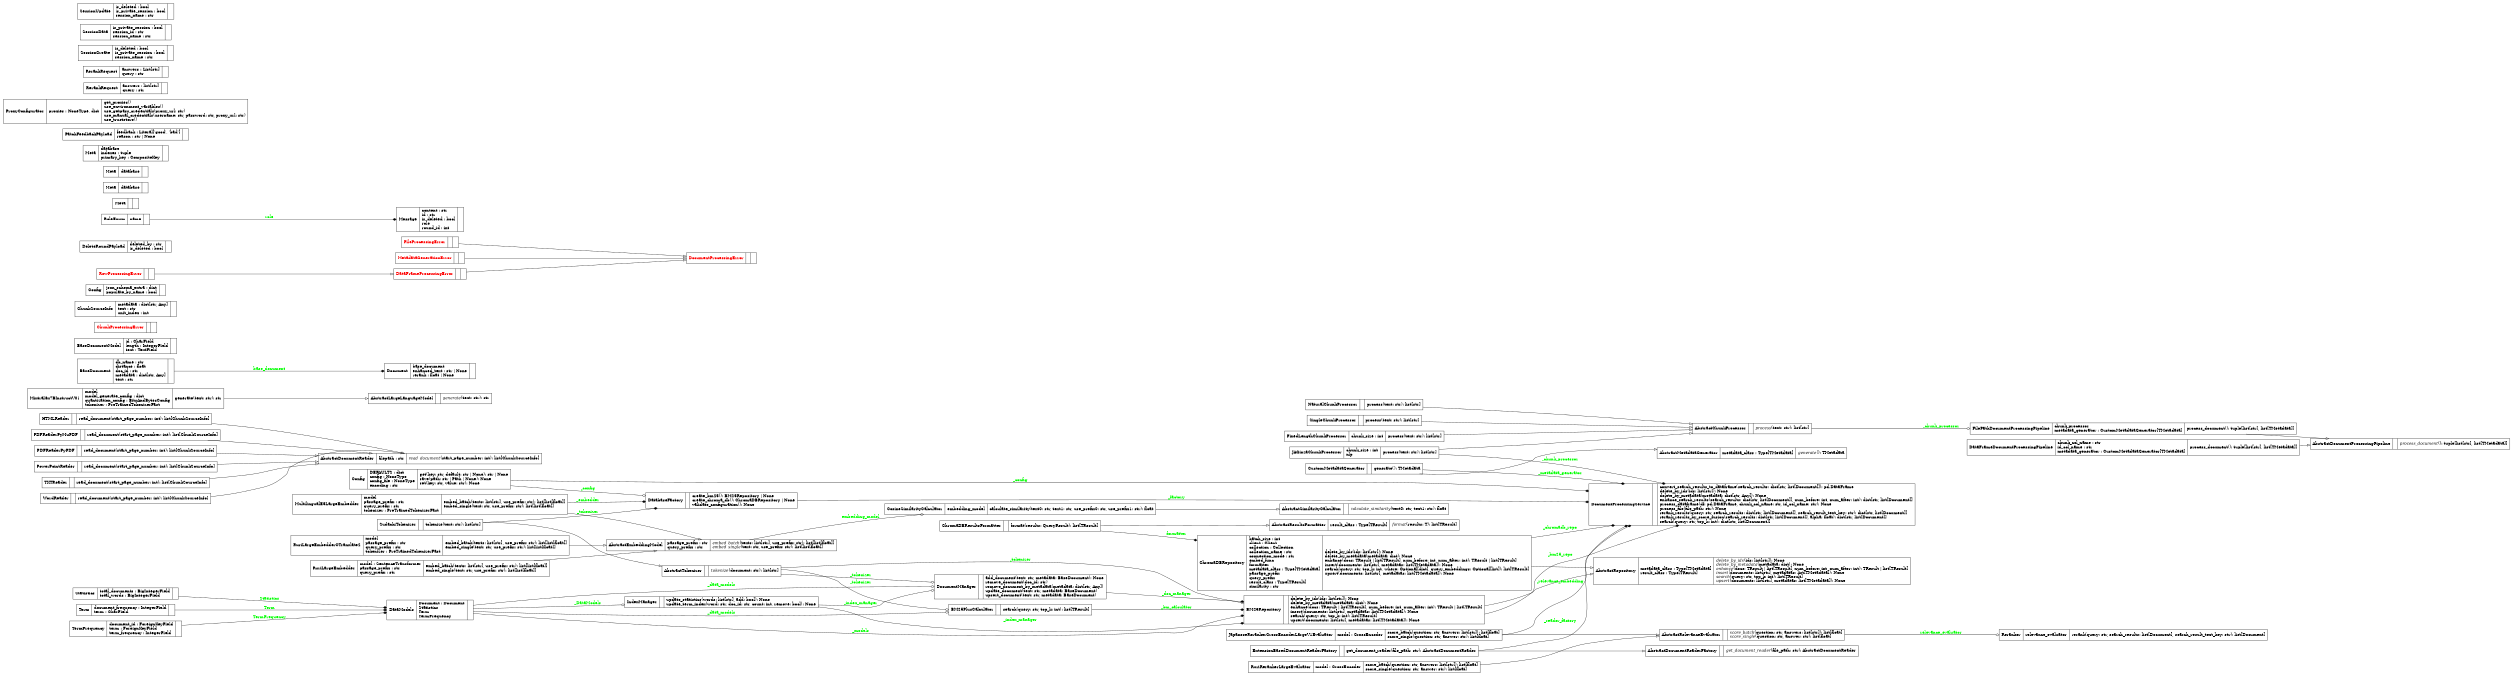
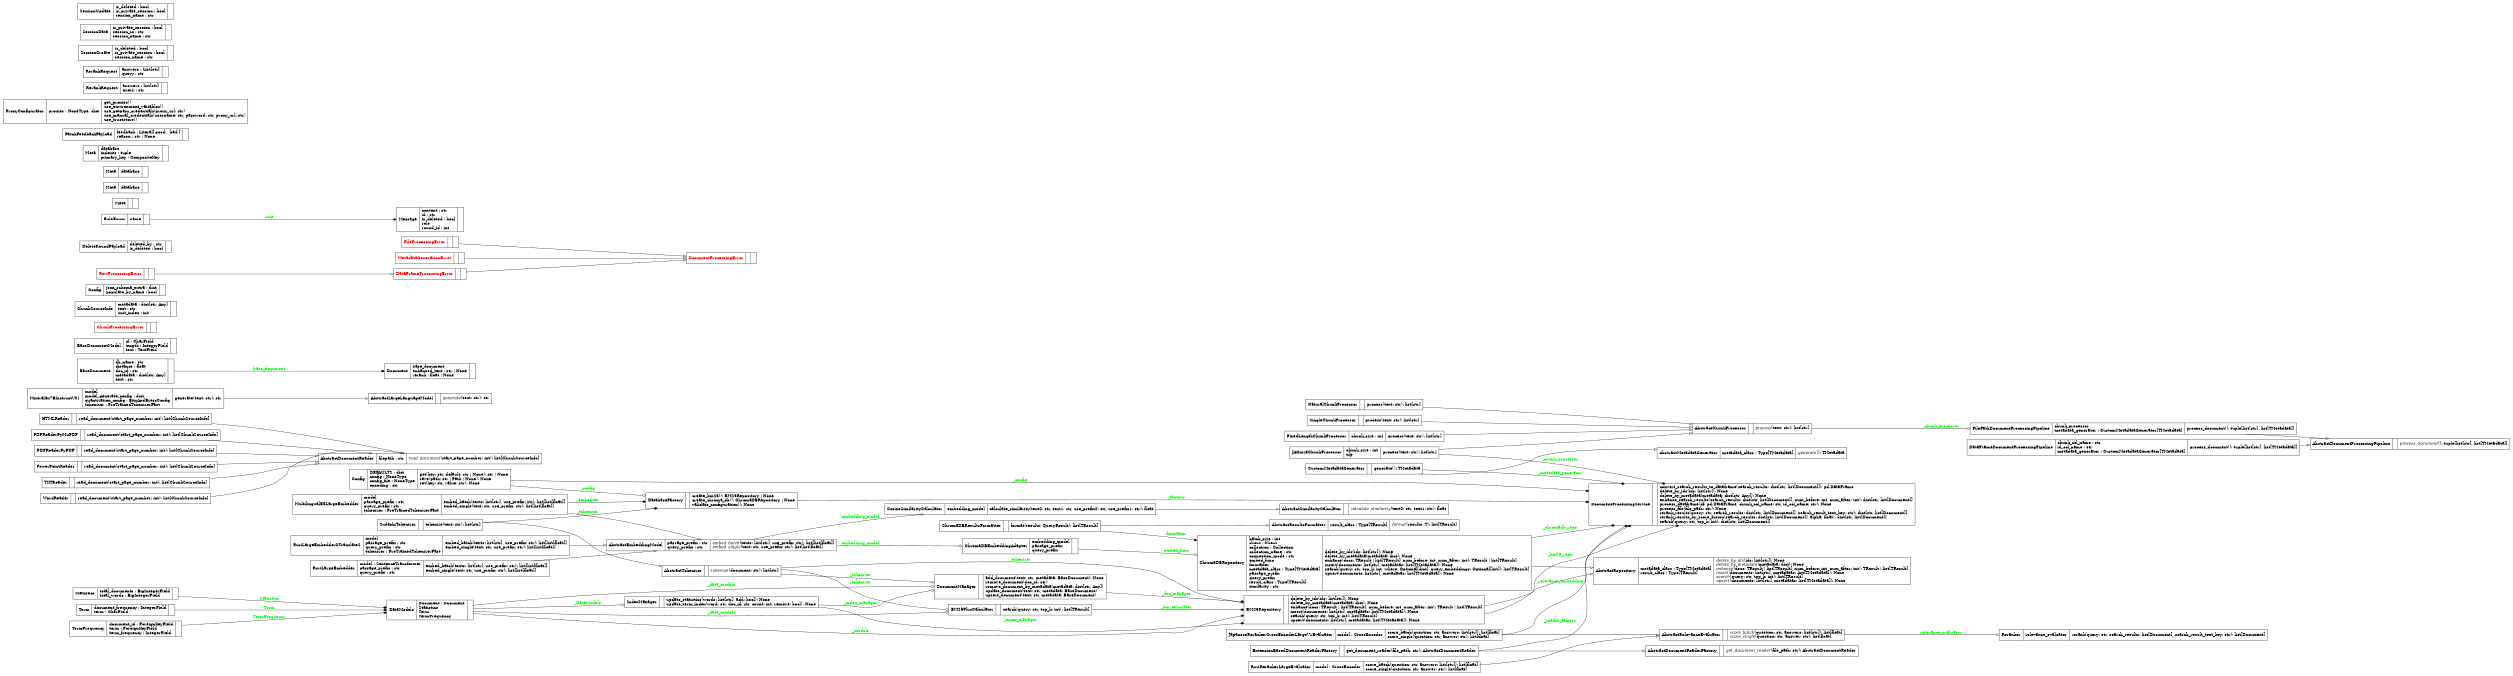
node "ChromaDBEmbeddingAdapter": added
